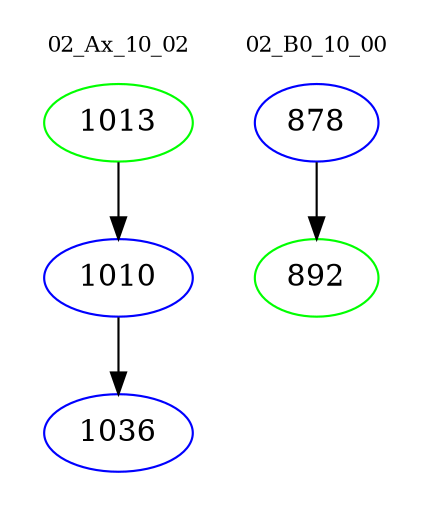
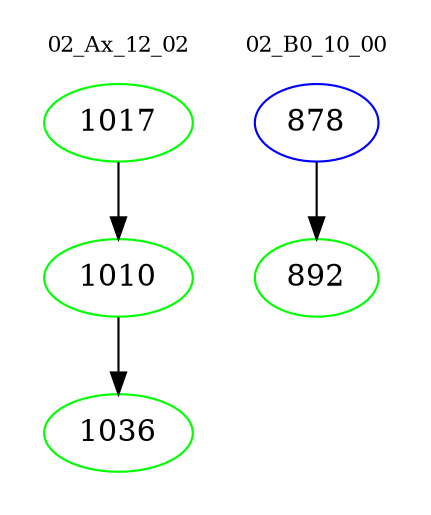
cluster "02_Ax_10_02": label "02_Ax_10_02" -> "02_Ax_12_02"
node "1013": label "1013" -> "1017"
node "1010": color blue -> green
node "1036": color blue -> green
